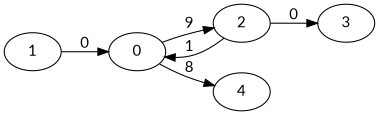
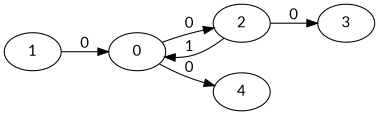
edge "0" -> "2": label "9" -> "0"
edge "0" -> "4": label "8" -> "0"
